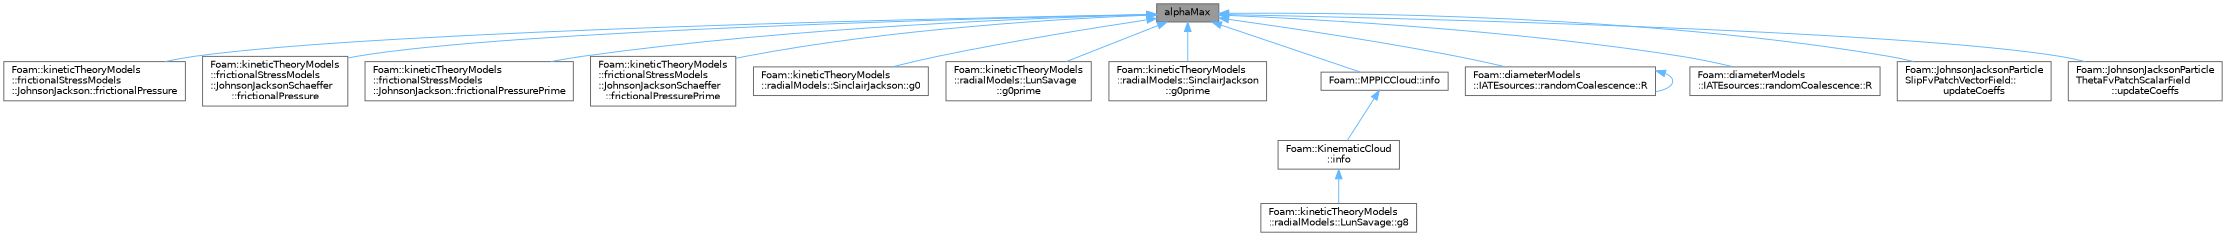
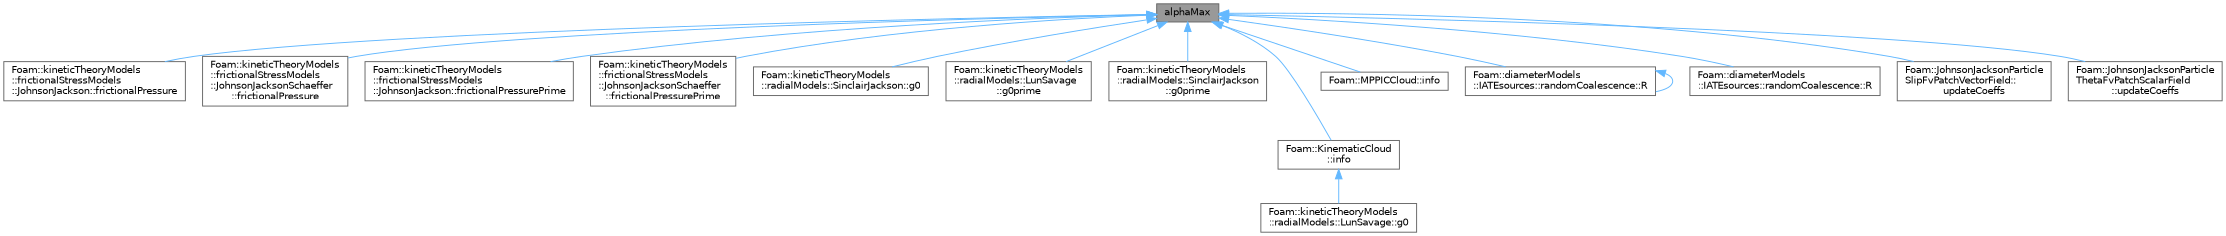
edge "Foam::KinematicCloud ::info" -> "Foam::MPPICCloud::info": now "Foam::KinematicCloud ::info" -> "alphaMax"
node "Foam::kineticTheoryModels ::radialModels::LunSavage::g8": label "Foam::kineticTheoryModels ::radialModels::LunSavage::g8" -> "Foam::kineticTheoryModels ::radialModels::LunSavage::g0"
